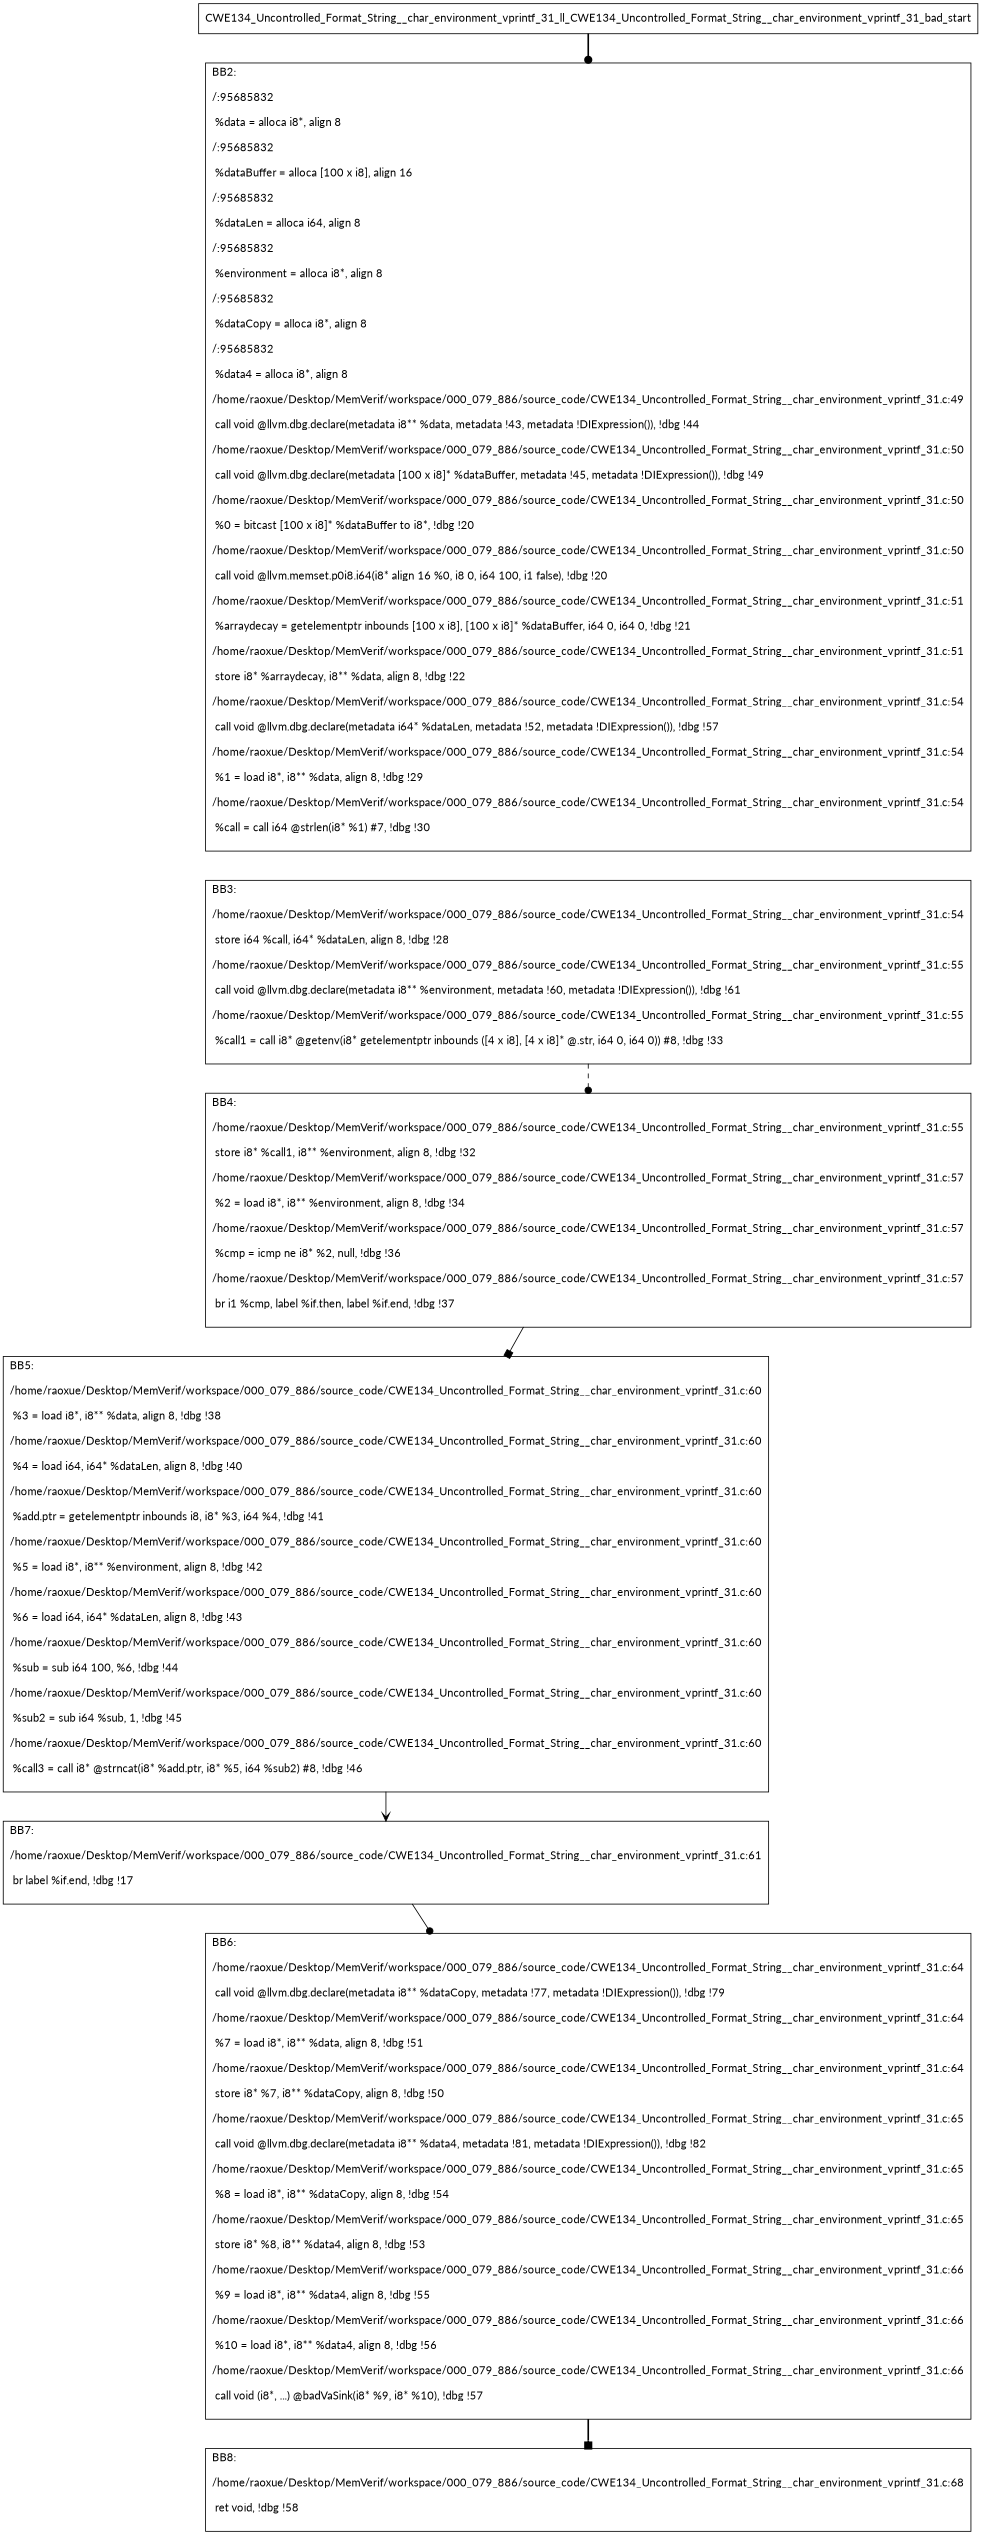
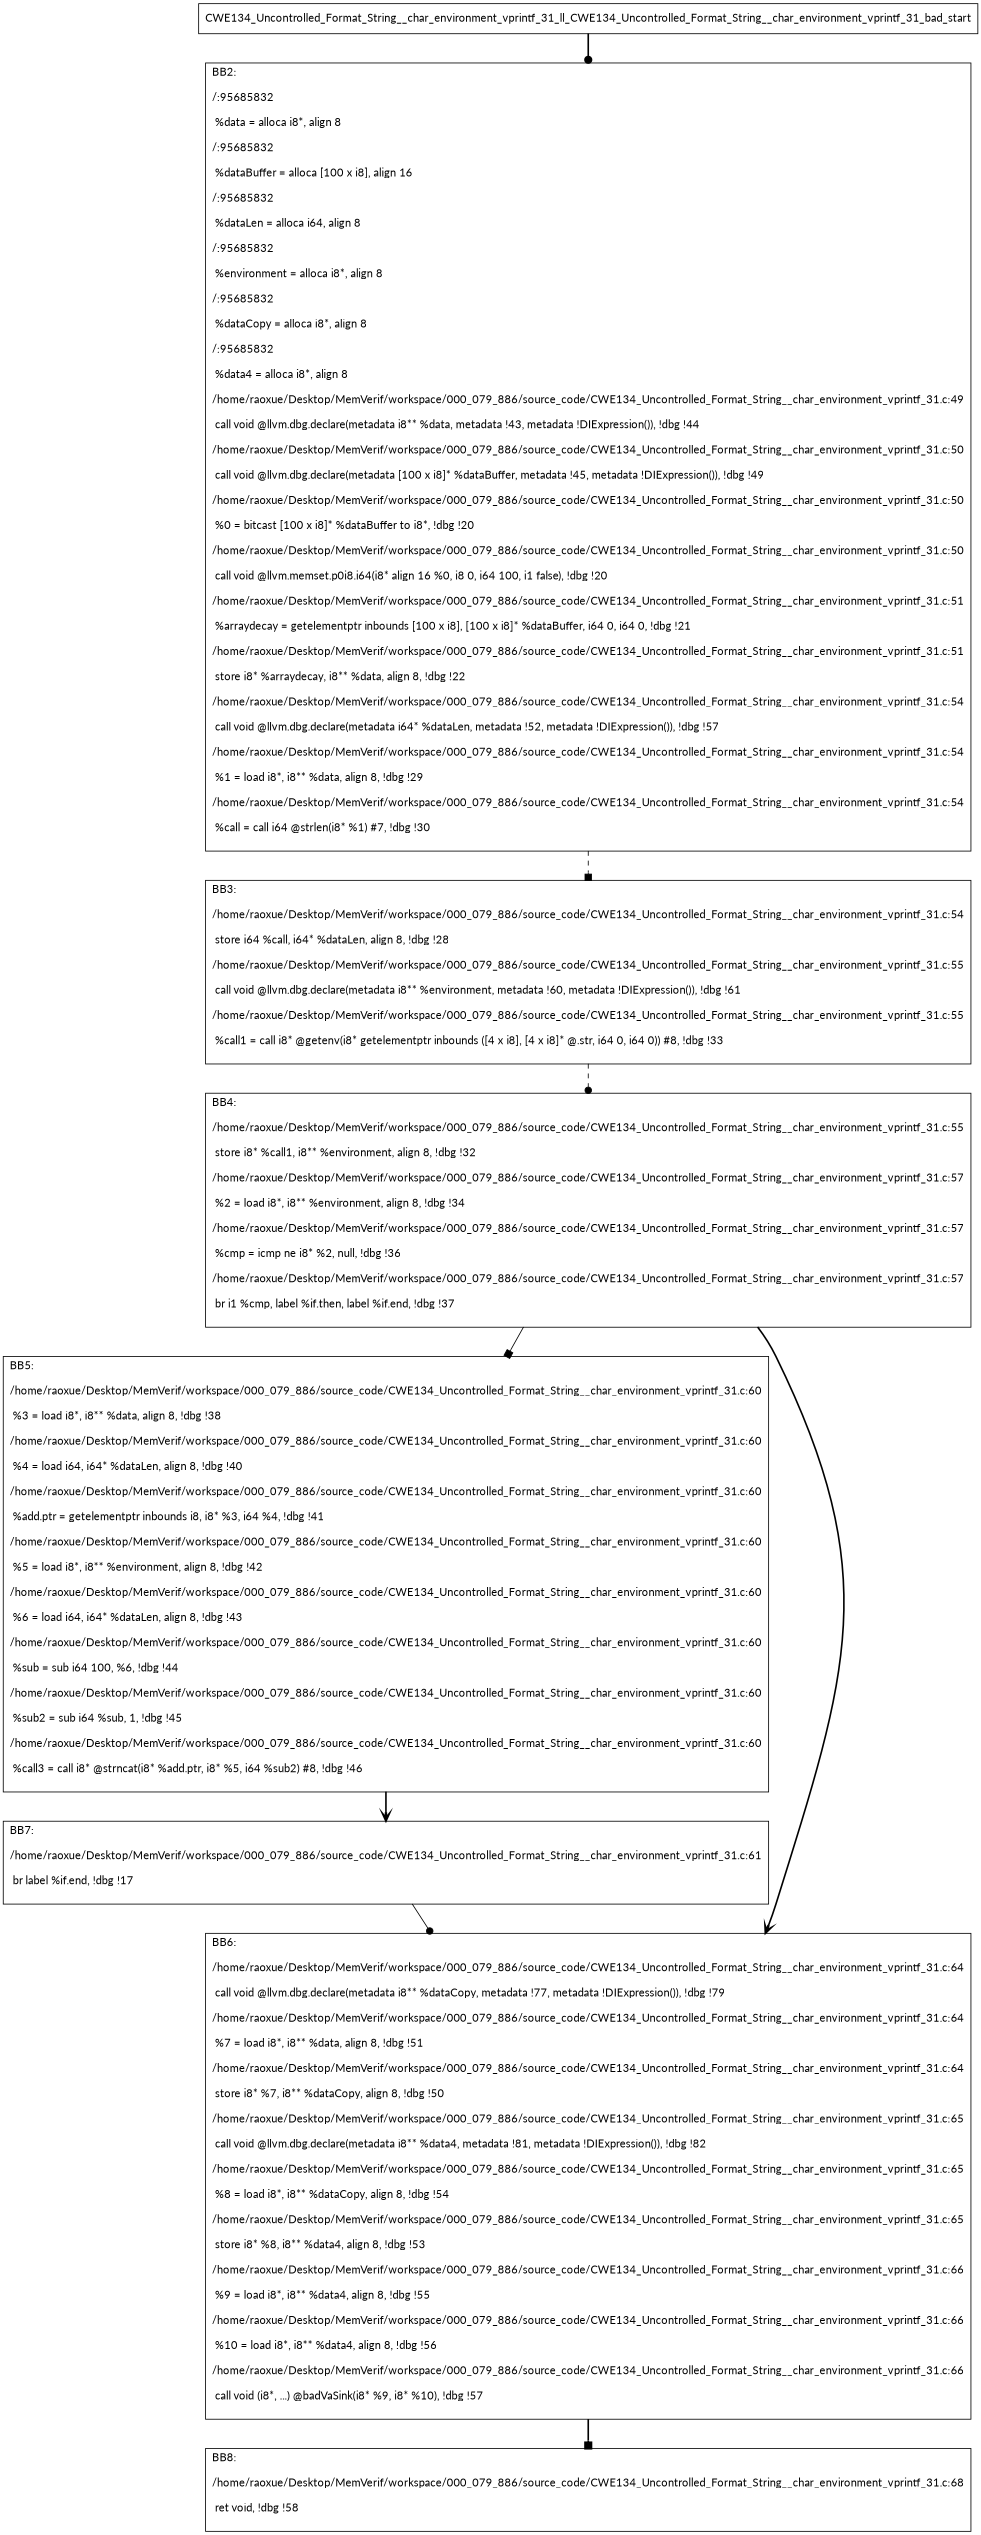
edge "BB2:" -> "BB3:": added
edge "BB4:" -> "BB6:": added
edge "BB5:" -> "BB7:": style solid -> bold
